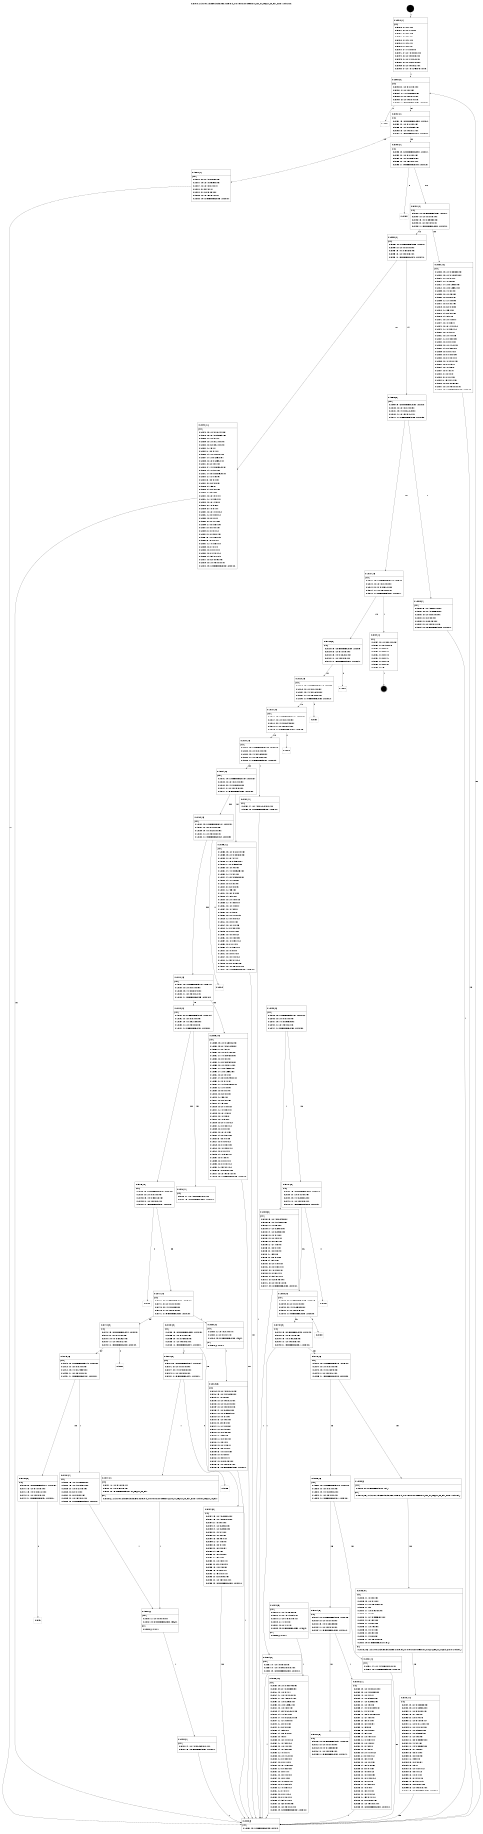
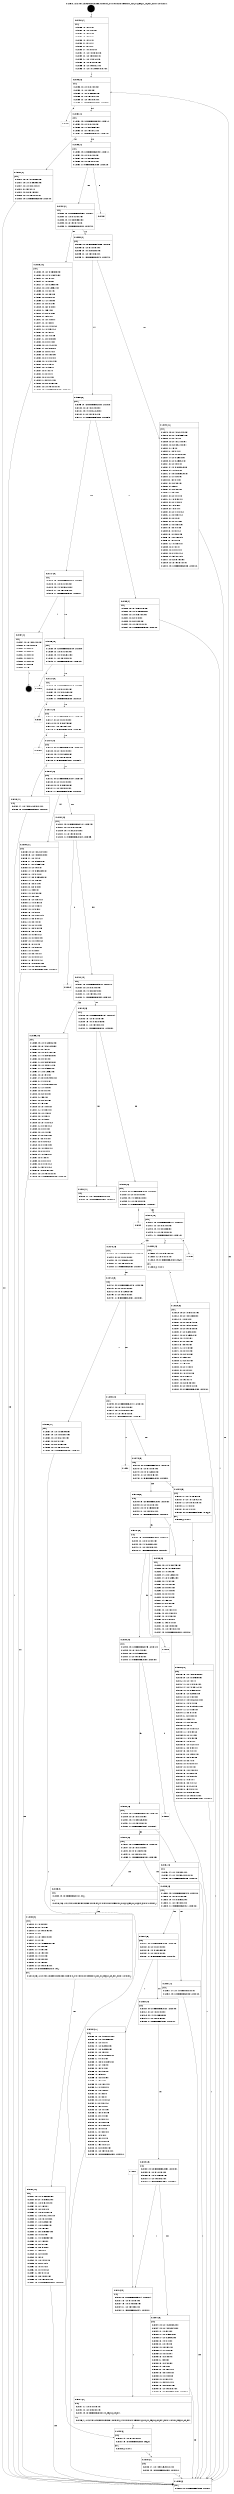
edge "0x40172a [25]" -> "0x401fdc": now "0x401711 [25]" -> "0x401fdc"
edge "0x40186f [25]" -> "0x401888": reversed
node "0x401775 [25]": added
edge "0x40183d [25]" -> "0x401856 [25]": added, label "101"
